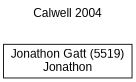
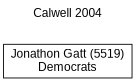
node "Jonathon Gatt (5519) Jonathon": label "Jonathon Gatt (5519) Jonathon" -> "Jonathon Gatt (5519) Democrats"
